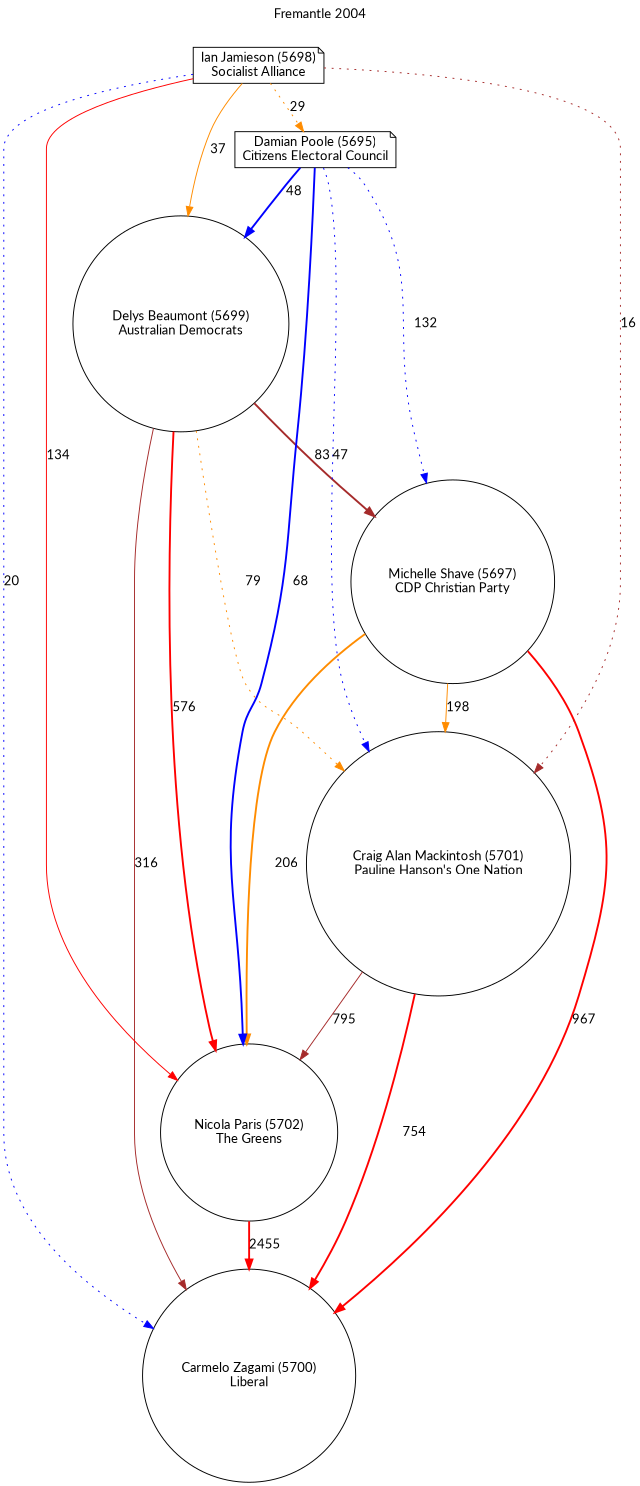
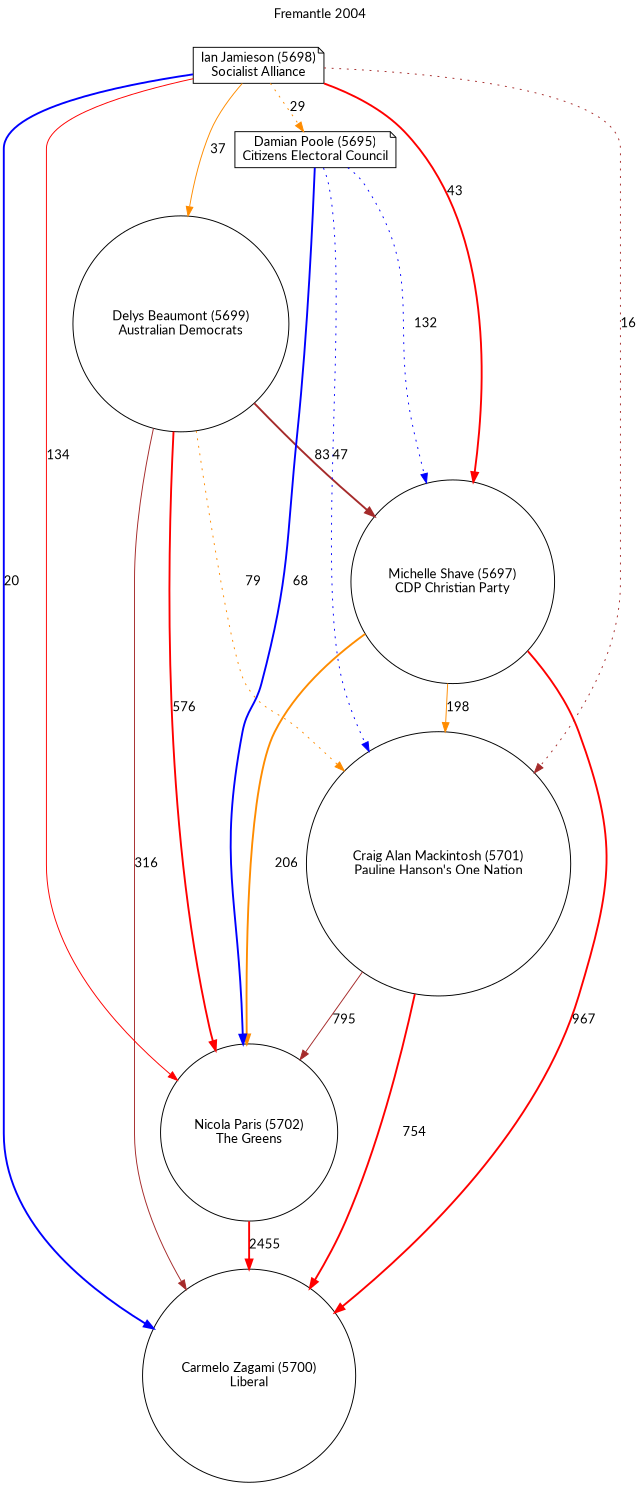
edge "Damian Poole (5695) Citizens Electoral Council" -> "Delys Beaumont (5699) Australian Democrats": removed, label "48"
edge "Ian Jamieson (5698) Socialist Alliance" -> "Michelle Shave (5697) CDP Christian Party": added, label "43"
edge "Ian Jamieson (5698) Socialist Alliance" -> "Carmelo Zagami (5700) Liberal": style dotted -> bold
